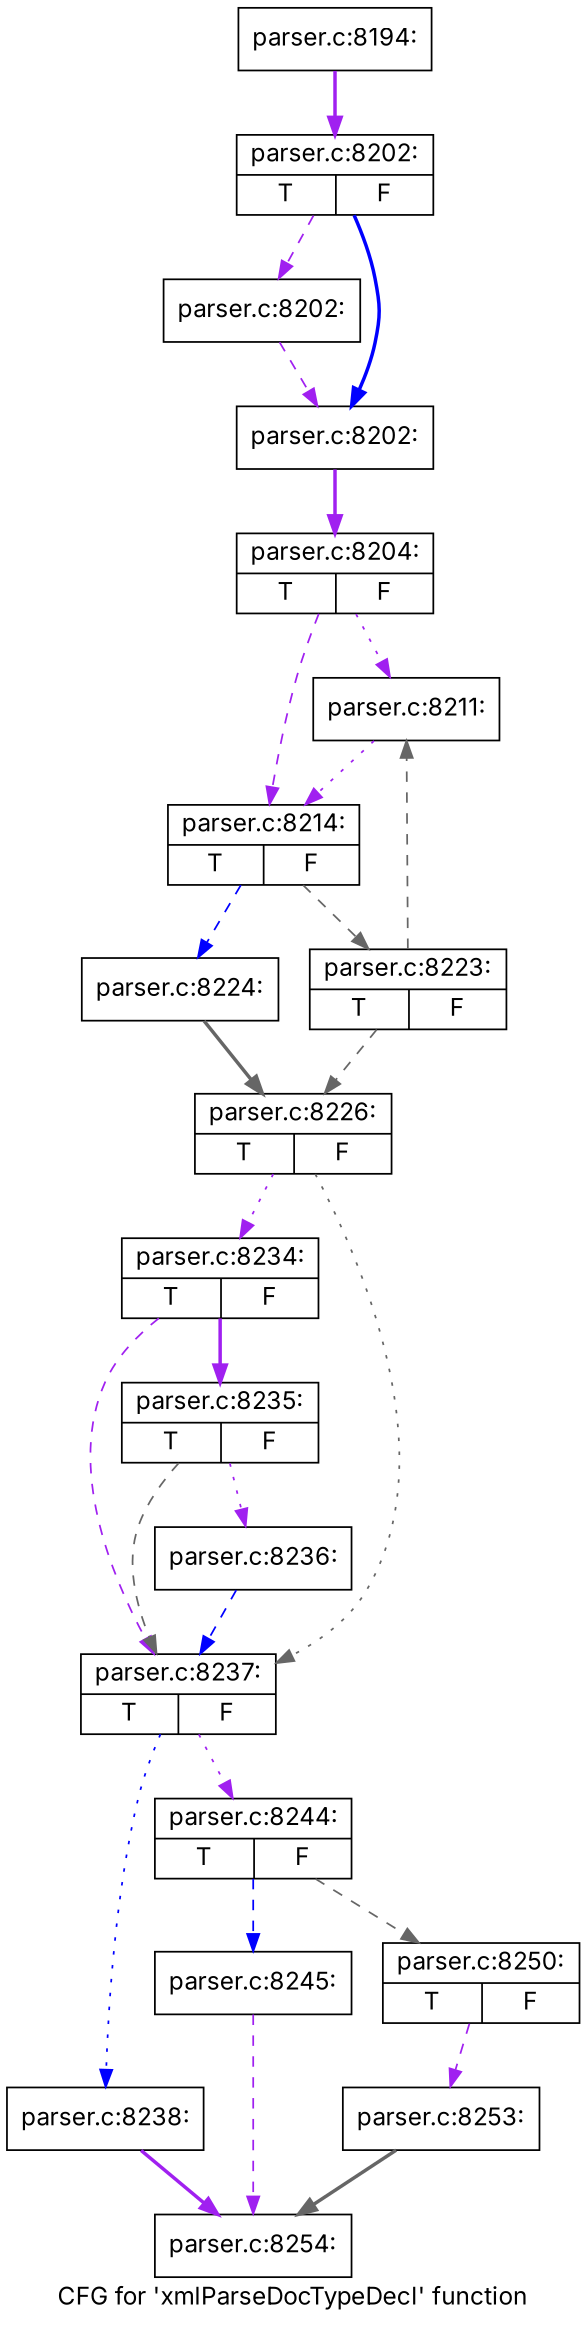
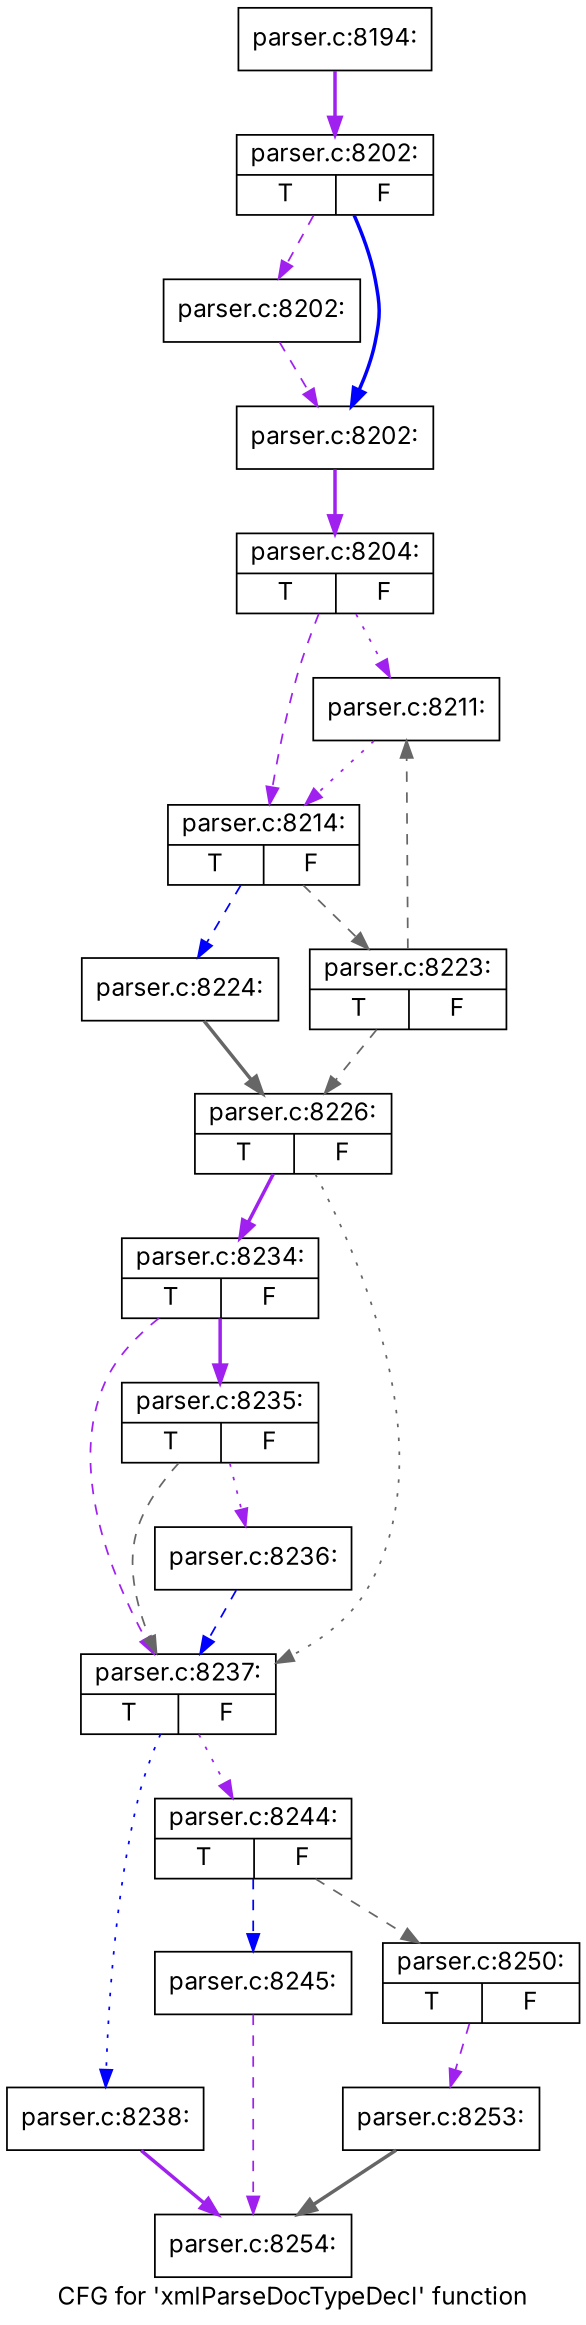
edge "parser.c:8226:" -> "parser.c:8234:": style dotted -> bold
